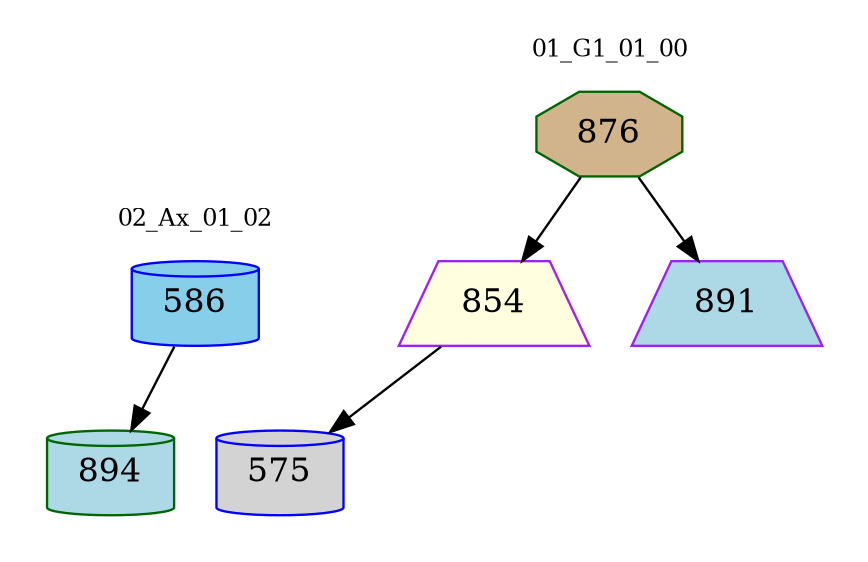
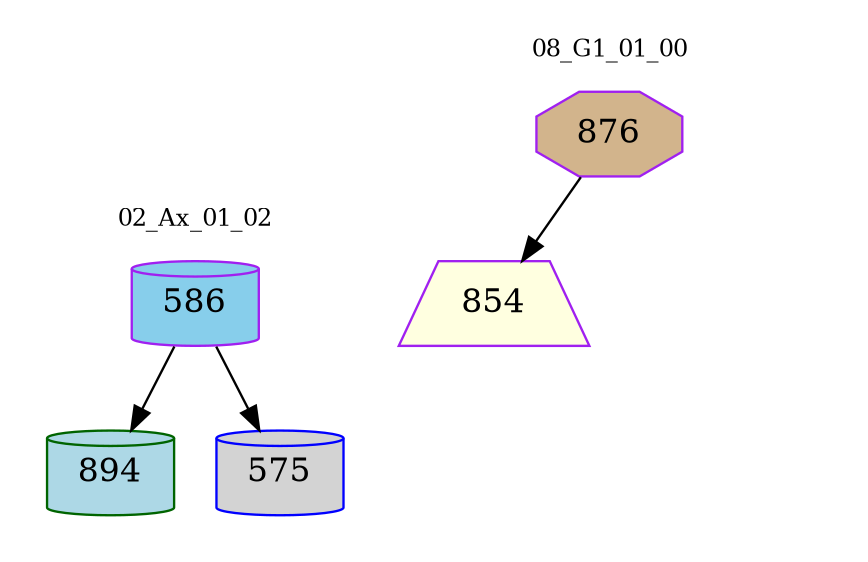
cluster "01_G1_01_00": label "01_G1_01_00" -> "08_G1_01_00"
node "876": color darkgreen -> purple
node "586": color blue -> purple
node "891": removed
edge "854" -> "575": now "586" -> "575"
